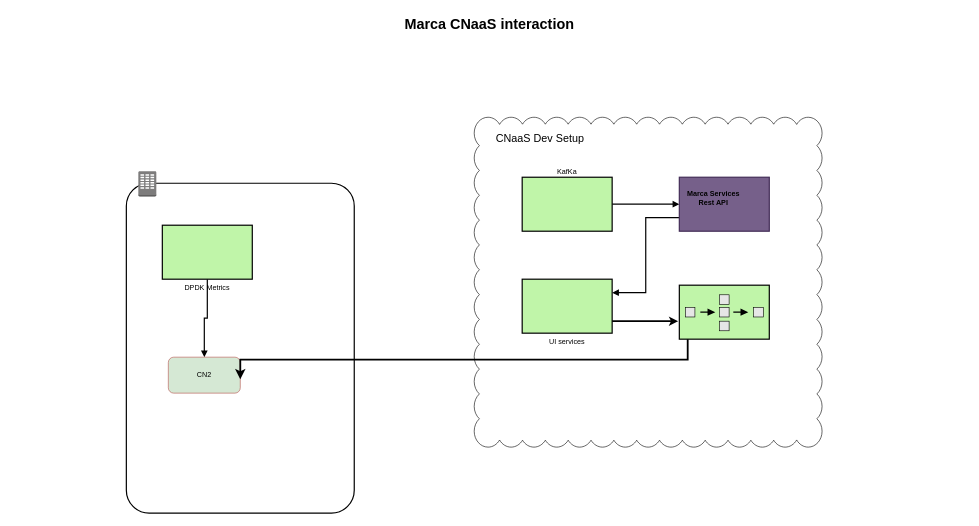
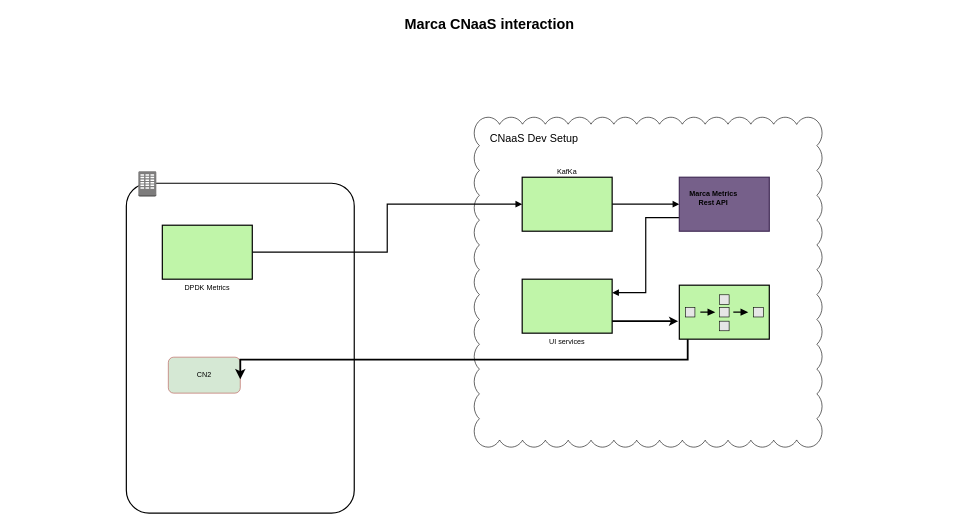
node "CNaaS Dev Setup": moved (540, 138) -> (534, 138)
node "Marca Services Rest API": label "Marca Services Rest API" -> "Marca Metrics Rest API"
edge "DPDK Metrics" -> "CN2": now "DPDK Metrics" -> "KafKa"
